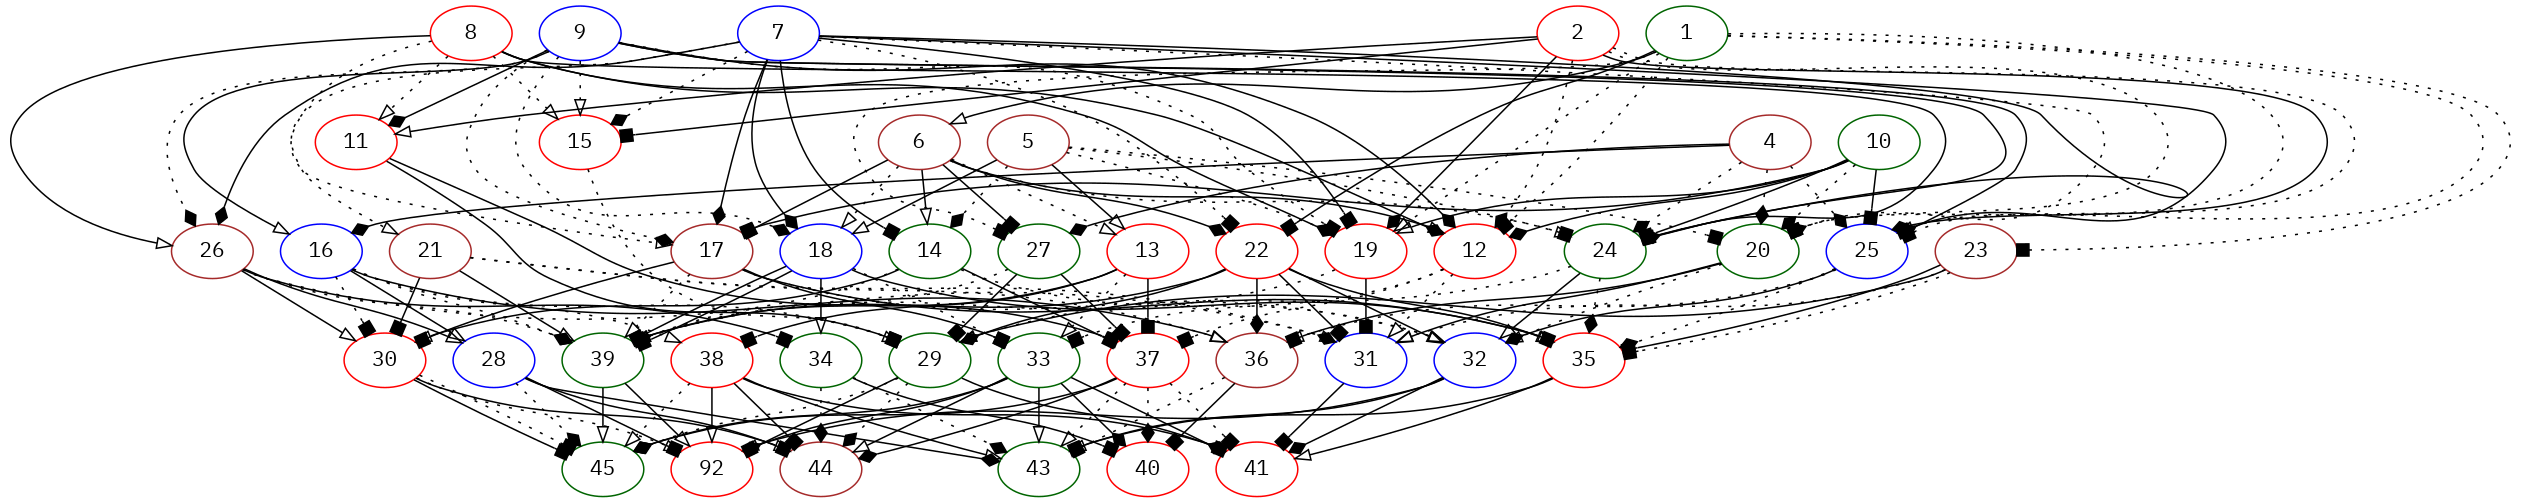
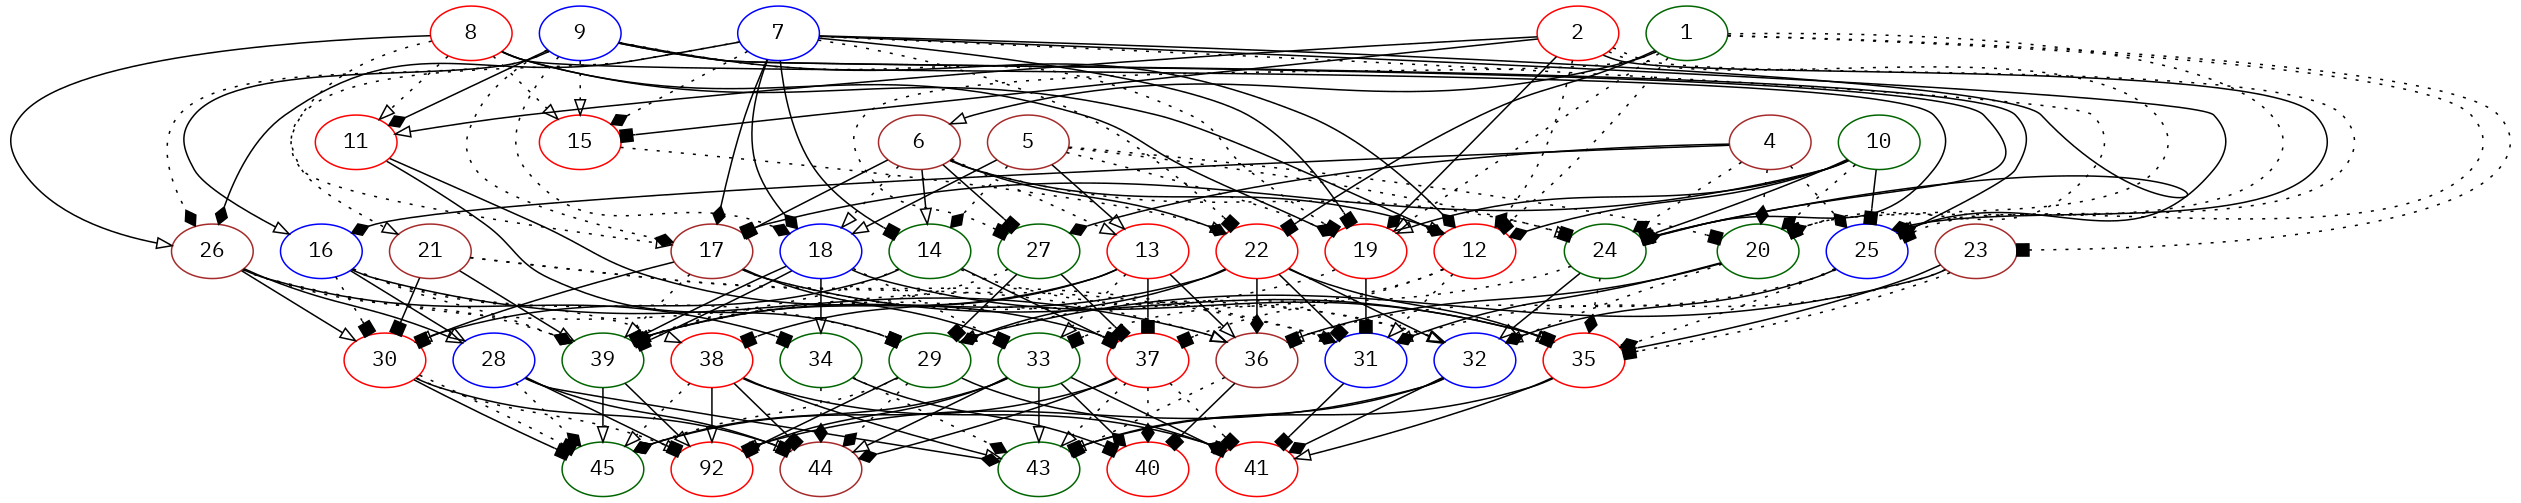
edge "15" -> "29": now "15" -> "22"
edge "20" -> "31": arrowhead onormal -> diamond
edge "13" -> "36": added
